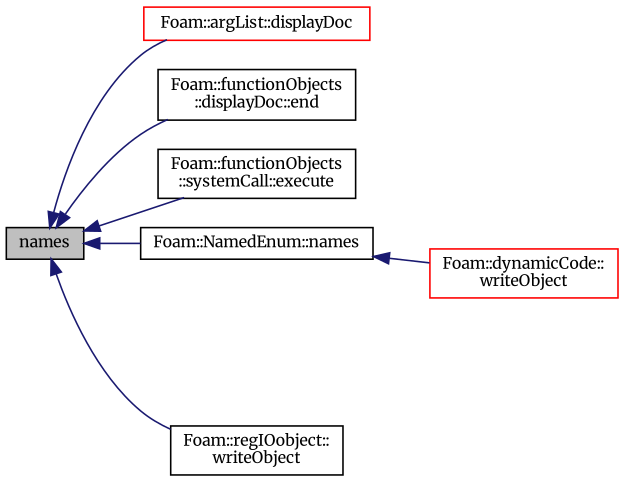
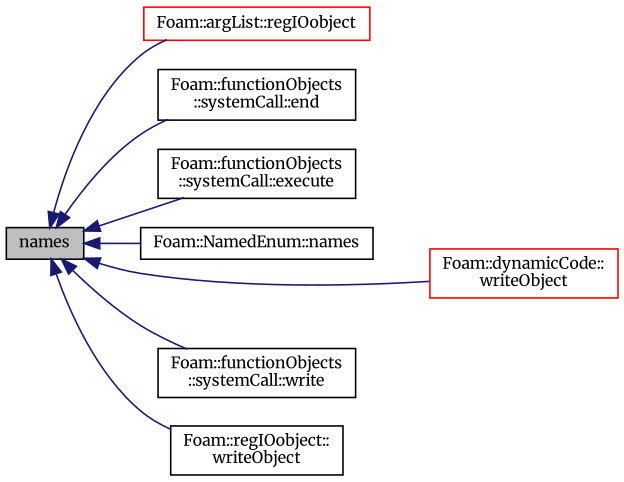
node "Foam::argList::displayDoc": label "Foam::argList::displayDoc" -> "Foam::argList::regIOobject"
node "Foam::functionObjects ::displayDoc::end": label "Foam::functionObjects ::displayDoc::end" -> "Foam::functionObjects ::systemCall::end"
edge "Foam::dynamicCode:: writeObject" -> "Foam::NamedEnum::names": now "Foam::dynamicCode:: writeObject" -> "names"
node "Foam::functionObjects ::systemCall::write": added
